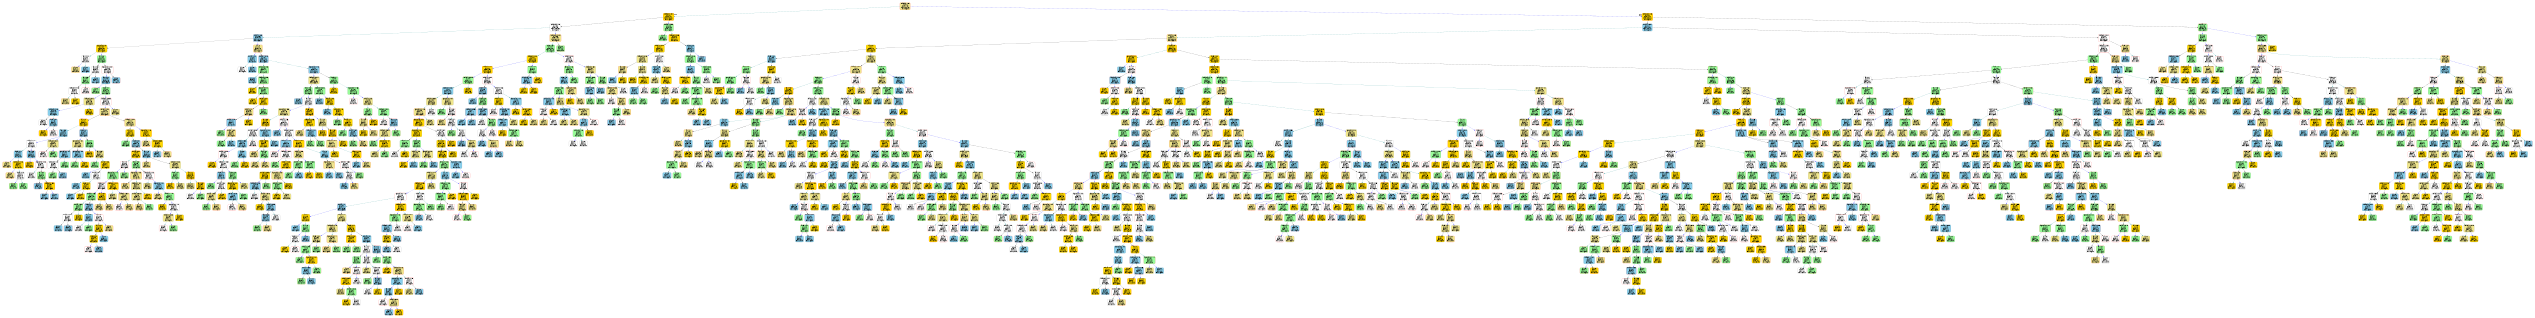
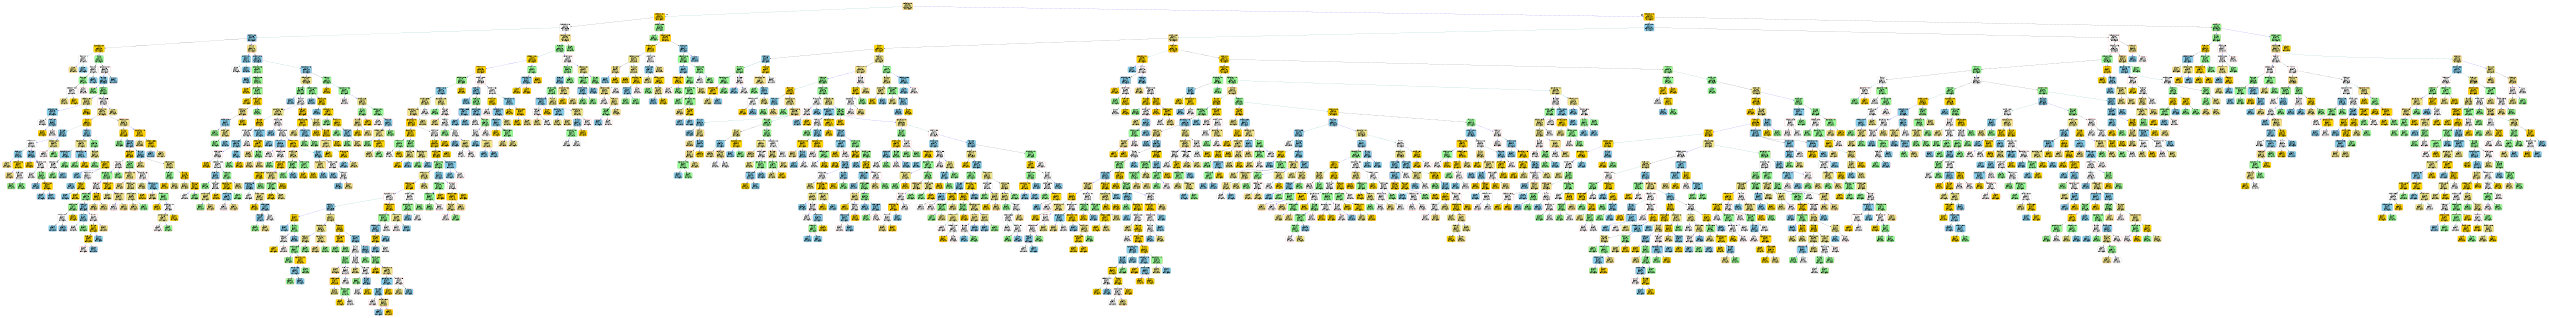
node "gini = 0.0 samples = 163 value = [265, 0] class = negative": added
node "gini = 0.0 samples = 38 value = [61, 0] class = negative": removed
node "gini = 0.0 samples = 65 value = [102, 0] class = negative": label "gini = 0.0 samples = 65 value = [102, 0] class = negative" -> "gini = 0.0 samples = 65 value = [102, 0] class = revol"
node "gini = 0.0 samples = 16 value = [28, 0] class = negative": fillcolor khaki -> white
node "gini = 0.0 samples = 21 value = [31, 0] class = mths": label "gini = 0.0 samples = 21 value = [31, 0] class = mths" -> "gini = 0.0 samples = 21 value = [31, 0] class = negative"
node "gini = 0.0 samples = 23 value = [39, 0] class = negative": label "gini = 0.0 samples = 23 value = [39, 0] class = negative" -> "gini = 0.0 samples = 23 value = [39, 0] class = pub"
node "gini = 0.0 samples = 14 value = [26, 0] class = negative": removed
node "gini = 0.0 samples = 24 value = [34, 0] class = negative": label "gini = 0.0 samples = 24 value = [34, 0] class = negative" -> "gini = 0.0 samples = 24 value = [34, 0] class = value"
node "gini = 0.0 samples = 28 value = [39, 0] class = negative": fillcolor skyblue -> gold
node "gini = 0.0 samples = 14 value = [21, 0] class = negative": fillcolor palegreen -> white
node "gini = 0.0 samples = 29 value = [52, 0] class = negative": removed
node "gini = 0.0 samples = 18 value = [26, 0] class = negative": fillcolor white -> skyblue
node "gini = 0.0 samples = 40 value = [61, 0] class = negative": added
